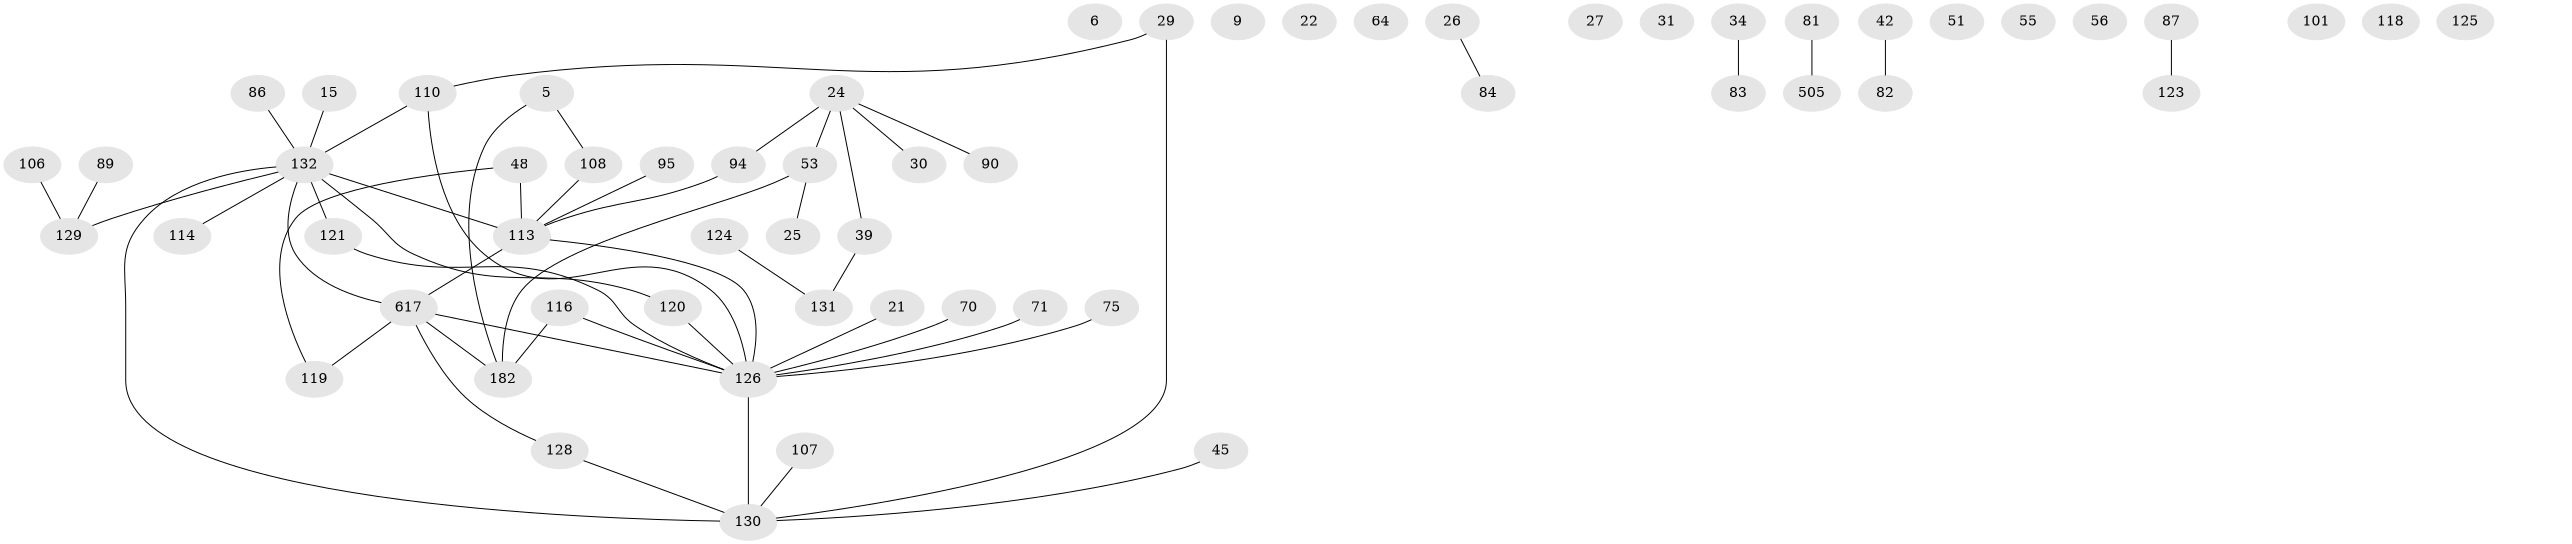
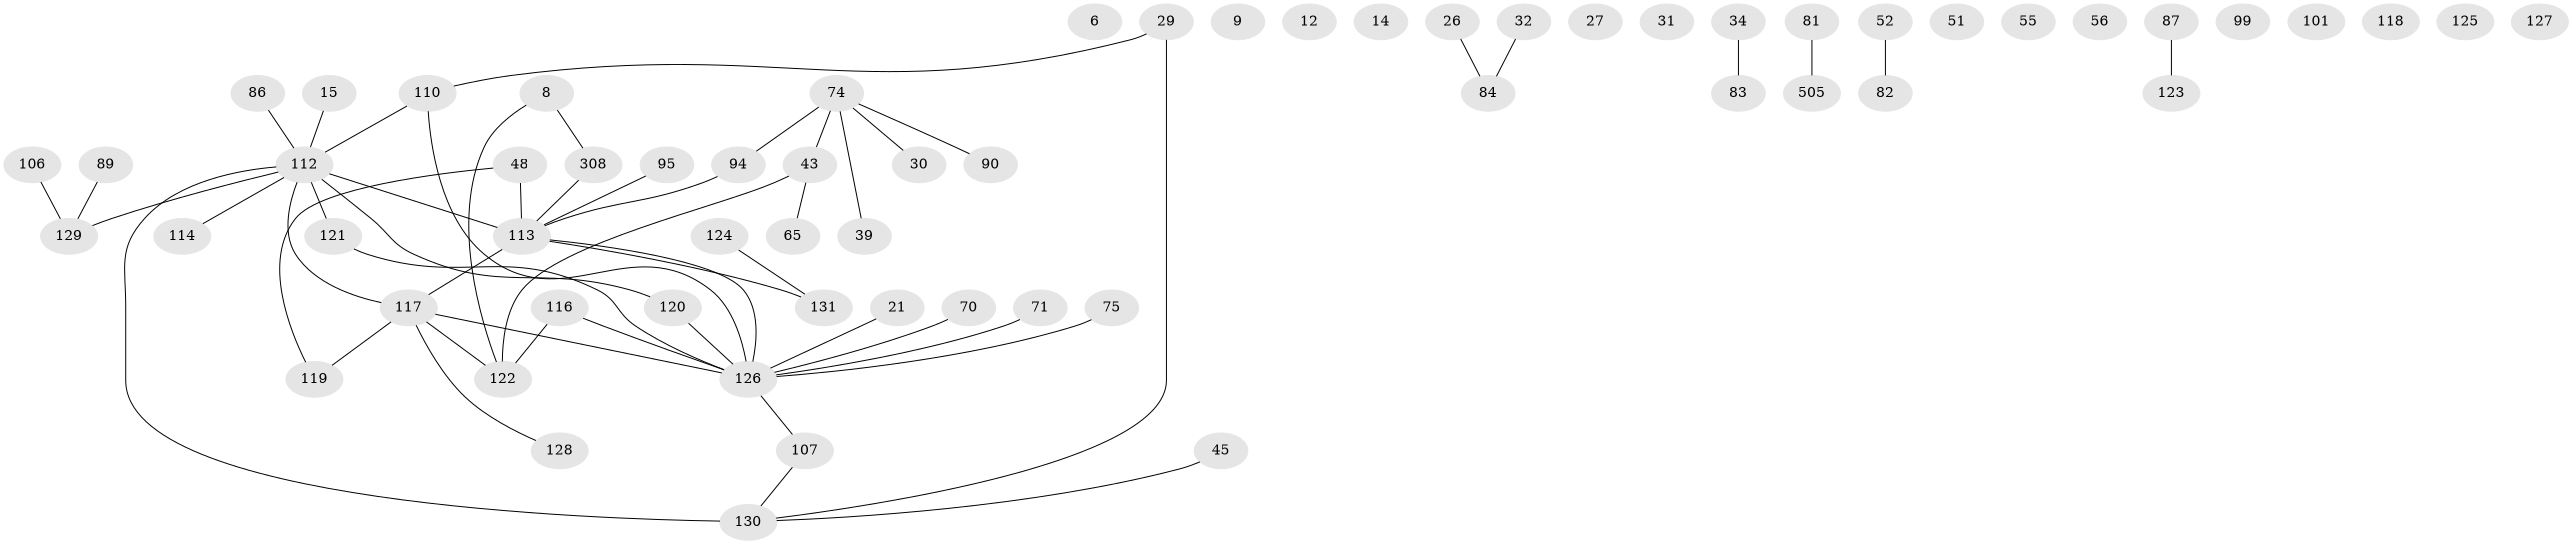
node "22": label "22" -> "12"
node "64": label "64" -> "14"
node "32": added
node "42": label "42" -> "52"
node "99": added
node "127": added
node "5": label "5" -> "8"
node "24": label "24" -> "74"
node "132": label "132" -> "112"
node "108": label "108" -> "308"
node "53": label "53" -> "43"
node "25": label "25" -> "65"
edge "39" -- "131": now "113" -- "131"
node "617": label "617" -> "117"
node "182": label "182" -> "122"
edge "126" -- "130": now "126" -- "107"
edge "128" -- "130": removed
